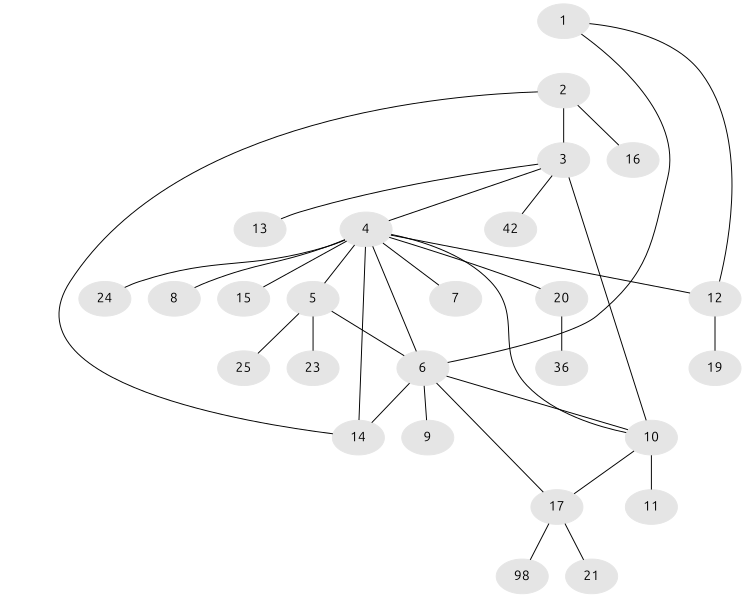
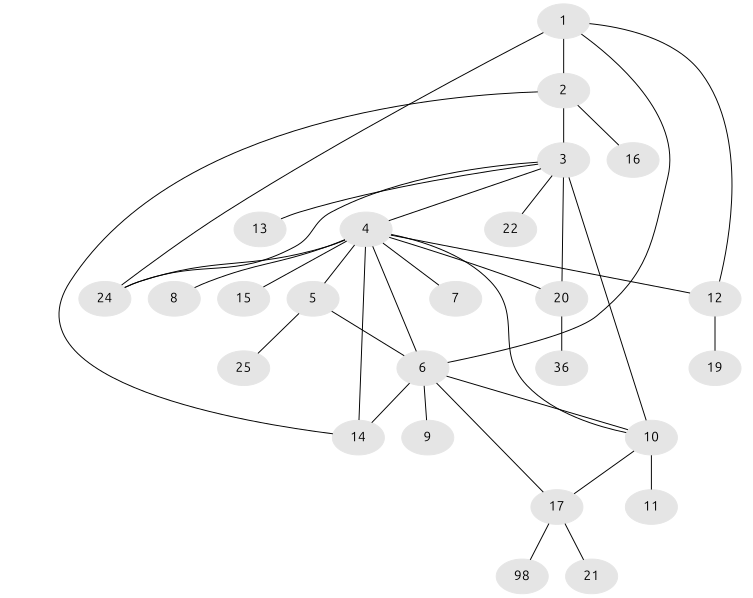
edge "1" -- "2": added
edge "1" -- "24": added
edge "3" -- "24": added
node "42": label "42" -> "22"
edge "3" -- "20": added
node "23": removed
